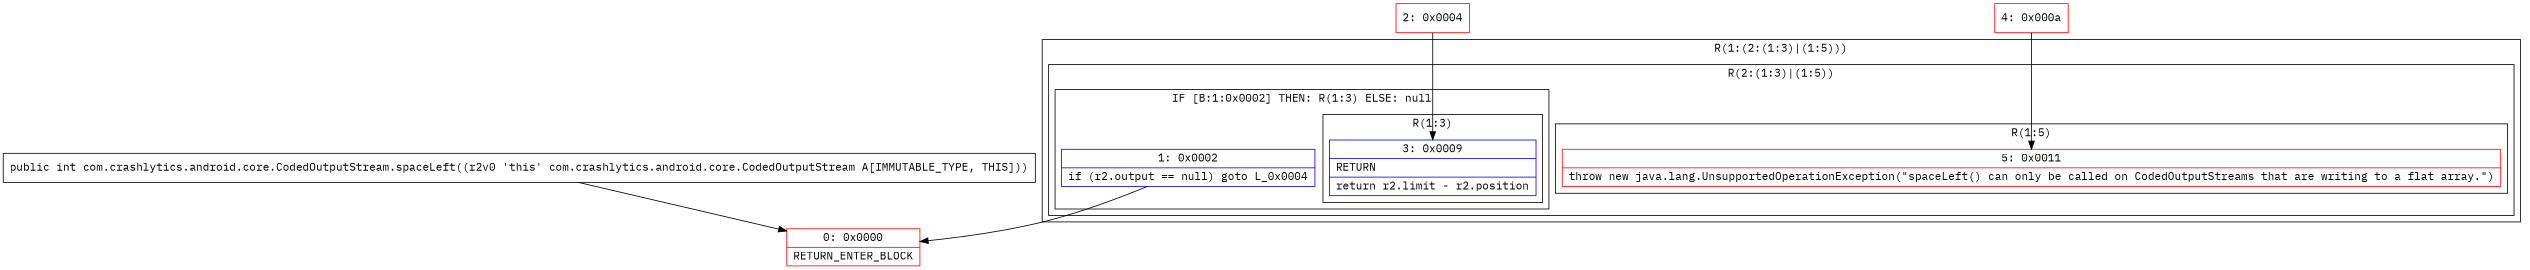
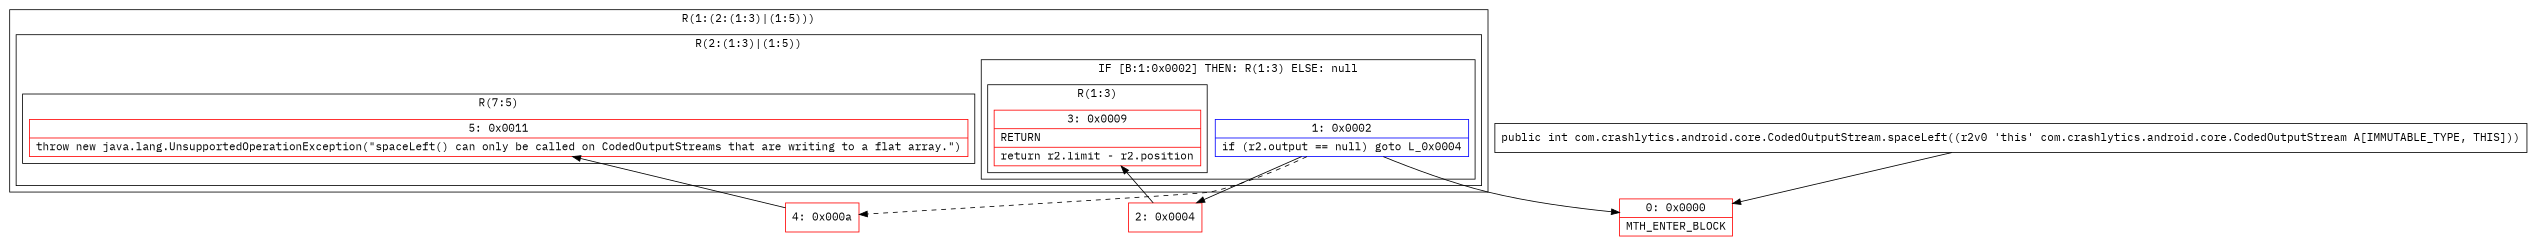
cluster "R(1:5)": label "R(1:5)" -> "R(7:5)"
node "3: 0x0009": color blue -> red
edge "1: 0x0002" -> "2: 0x0004": added
edge "1: 0x0002" -> "4: 0x000a": added
node "0: 0x0000": text "RETURN_ENTER_BLOCK" -> "MTH_ENTER_BLOCK"
